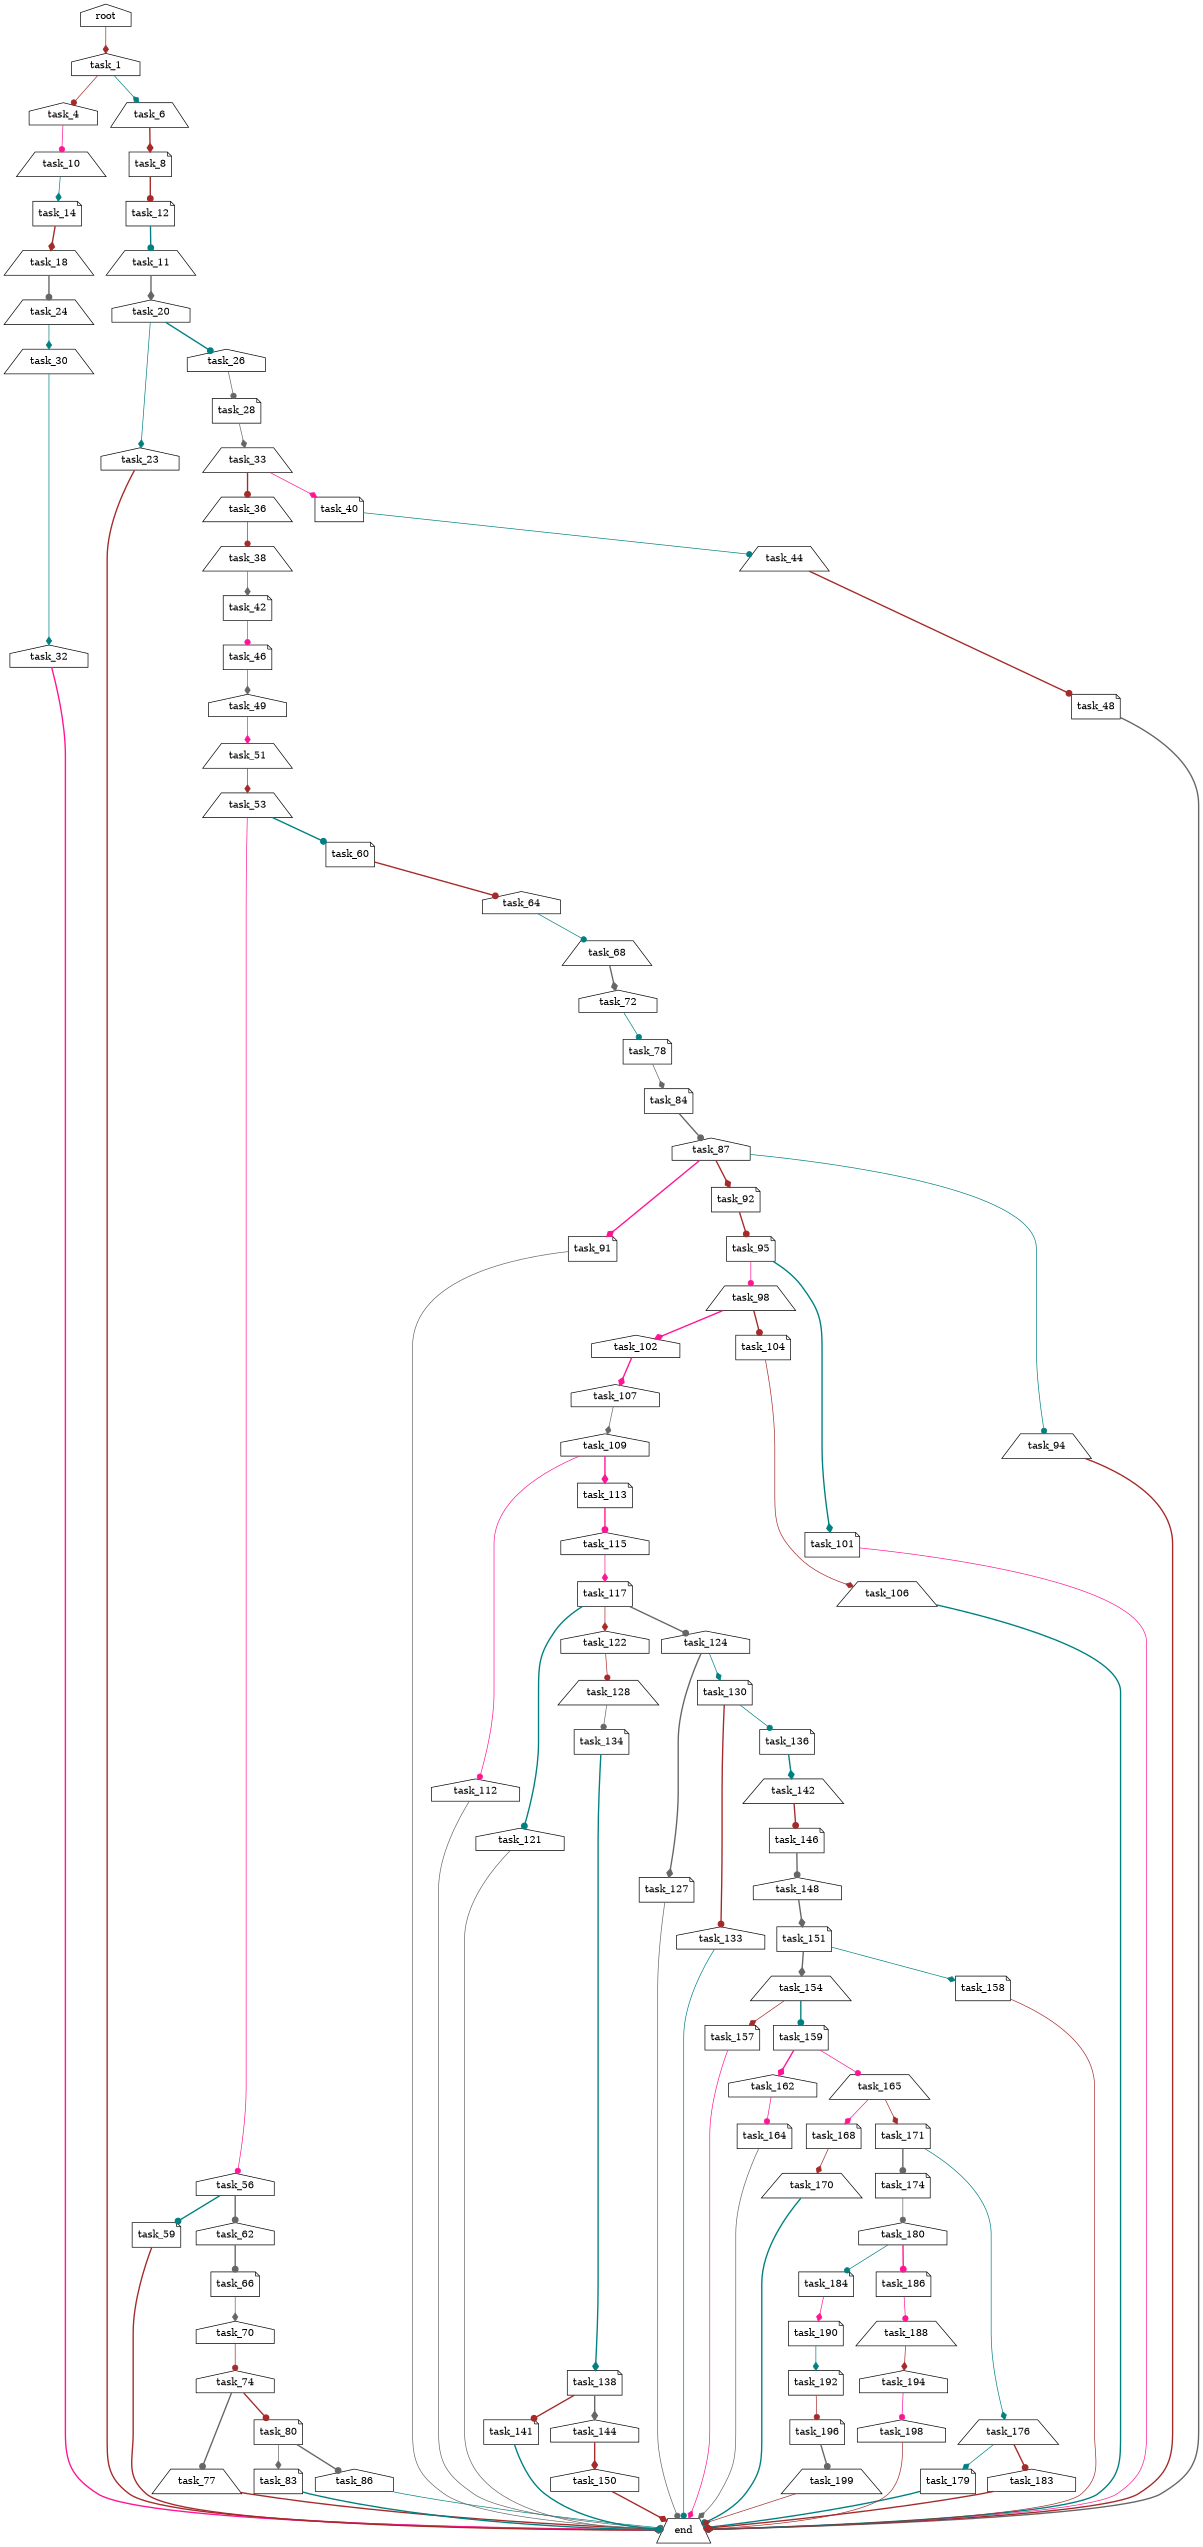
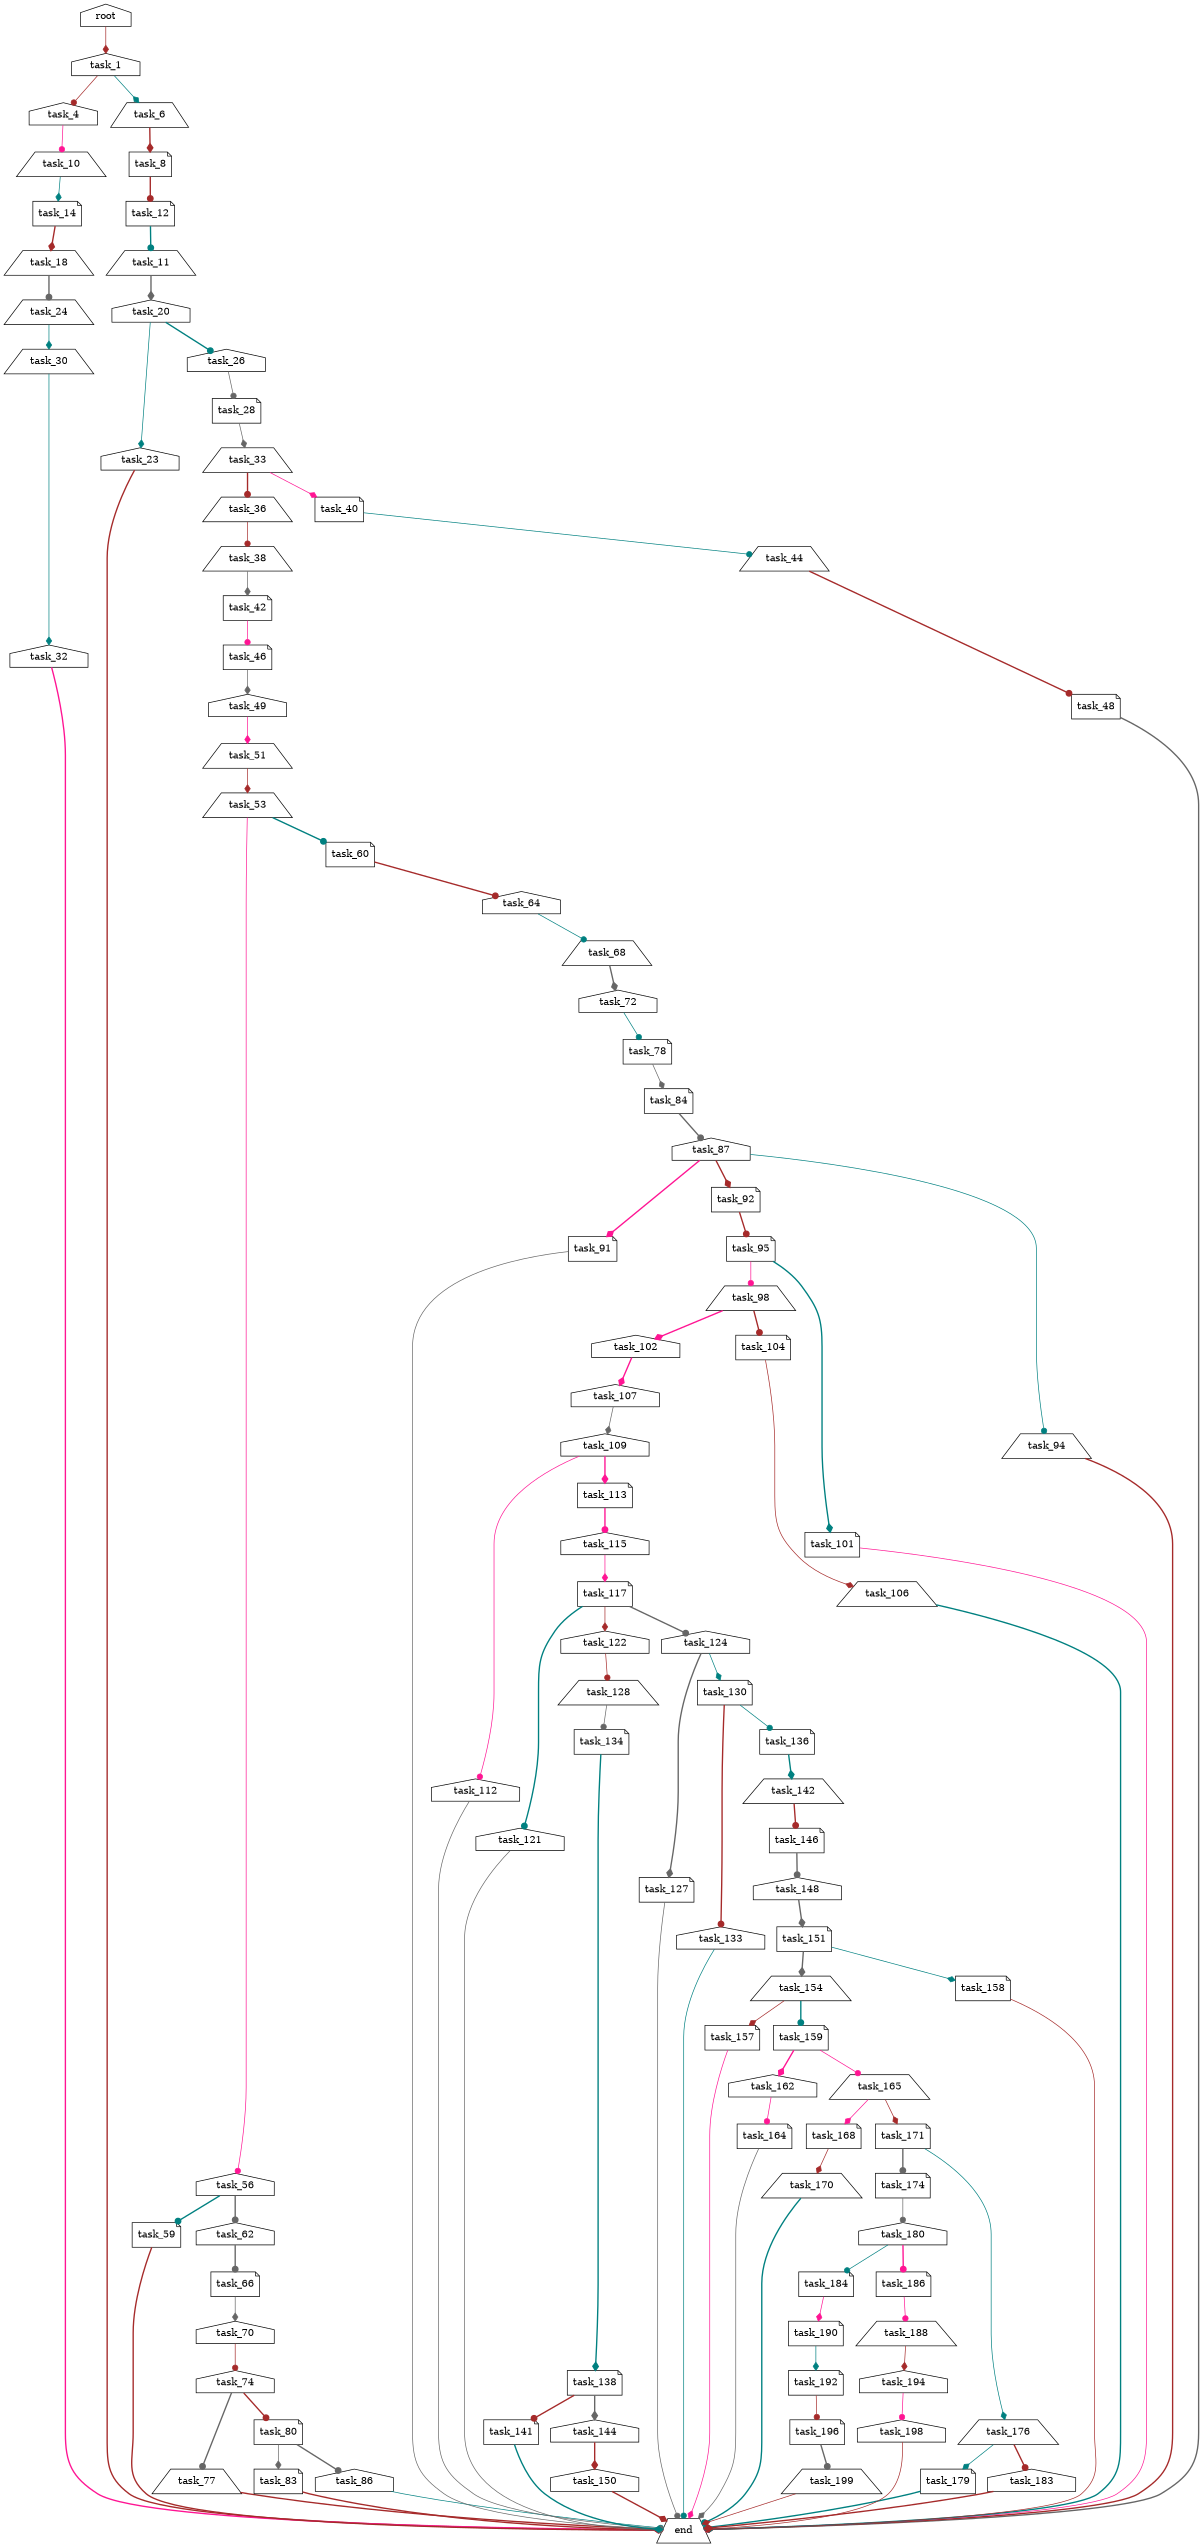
edge "task_83" -> "end": color teal -> brown
